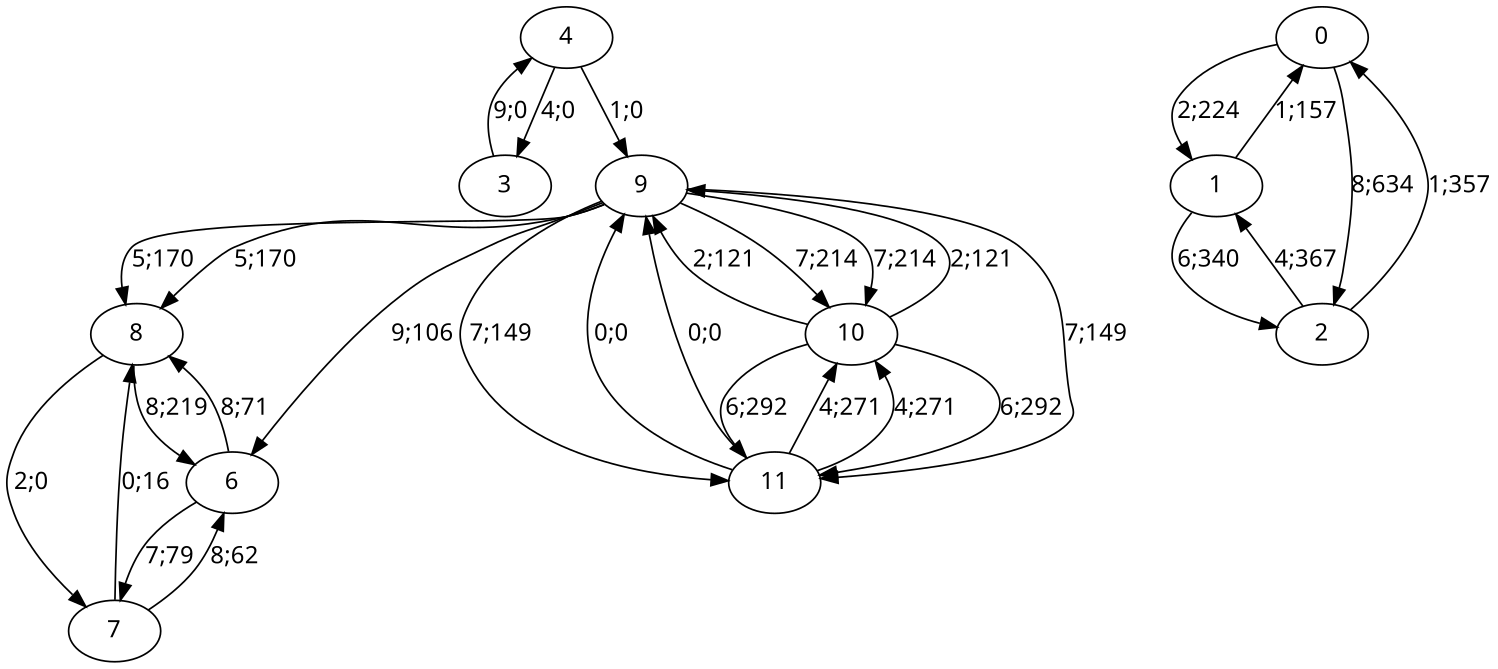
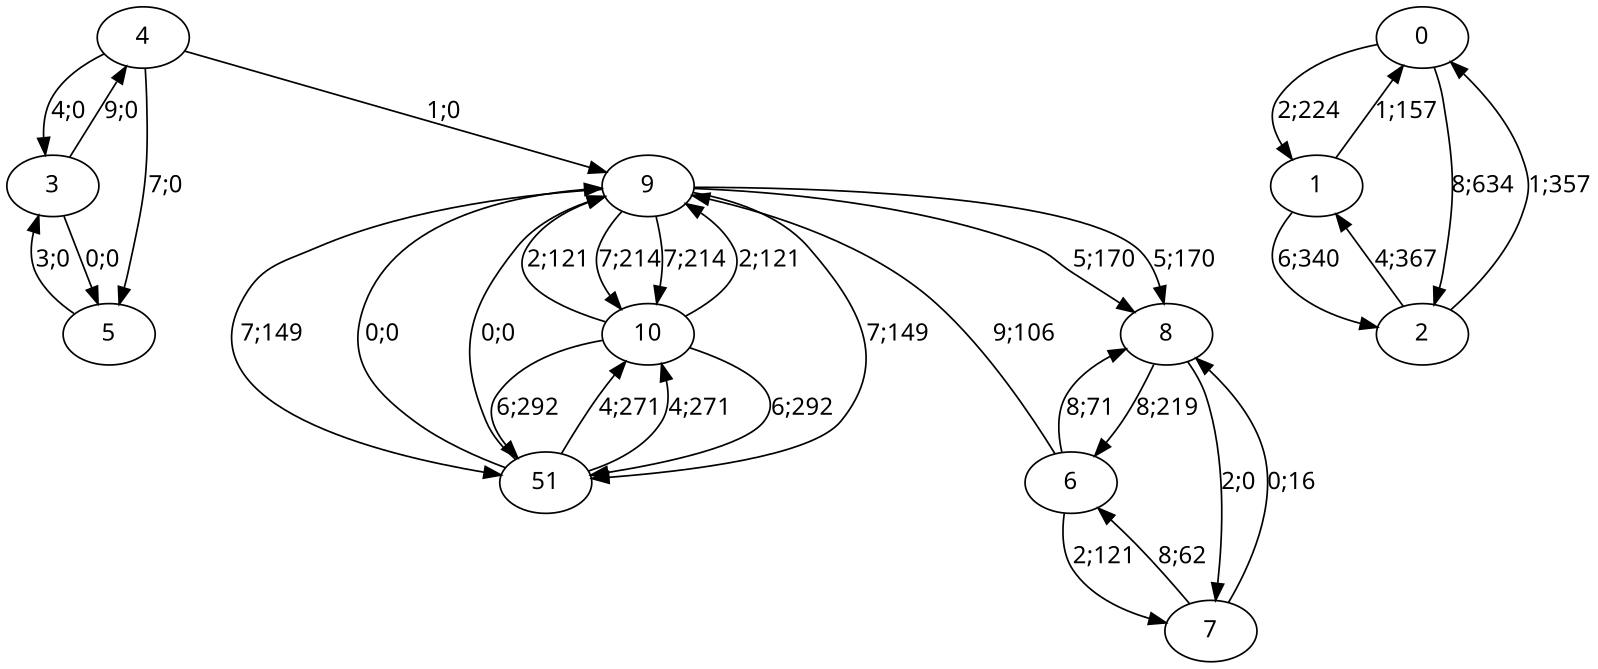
edge "9" -> "6": reversed
node "5": added
node "11": label "11" -> "51"
edge "6" -> "7": label "7;79" -> "2;121"
